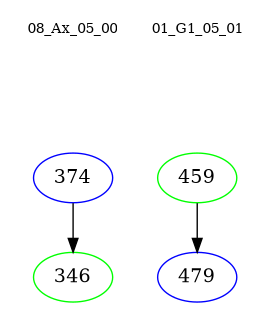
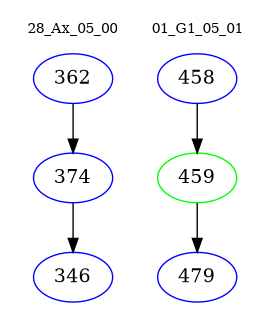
cluster "08_Ax_05_00": label "08_Ax_05_00" -> "28_Ax_05_00"
node "362": added
node "458": added
node "346": color green -> blue
